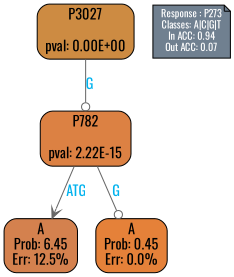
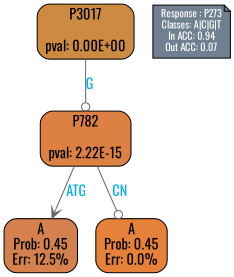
node "P3027 pval: 0.00E+00": label "P3027 pval: 0.00E+00" -> "P3017 pval: 0.00E+00"
edge "P782 pval: 2.22E-15" -> "A Prob: 0.45 Err: 0.0%": label "G" -> "CN"
node "A Prob: 6.45 Err: 12.5%": label "A Prob: 6.45 Err: 12.5%" -> "A Prob: 0.45 Err: 12.5%"
